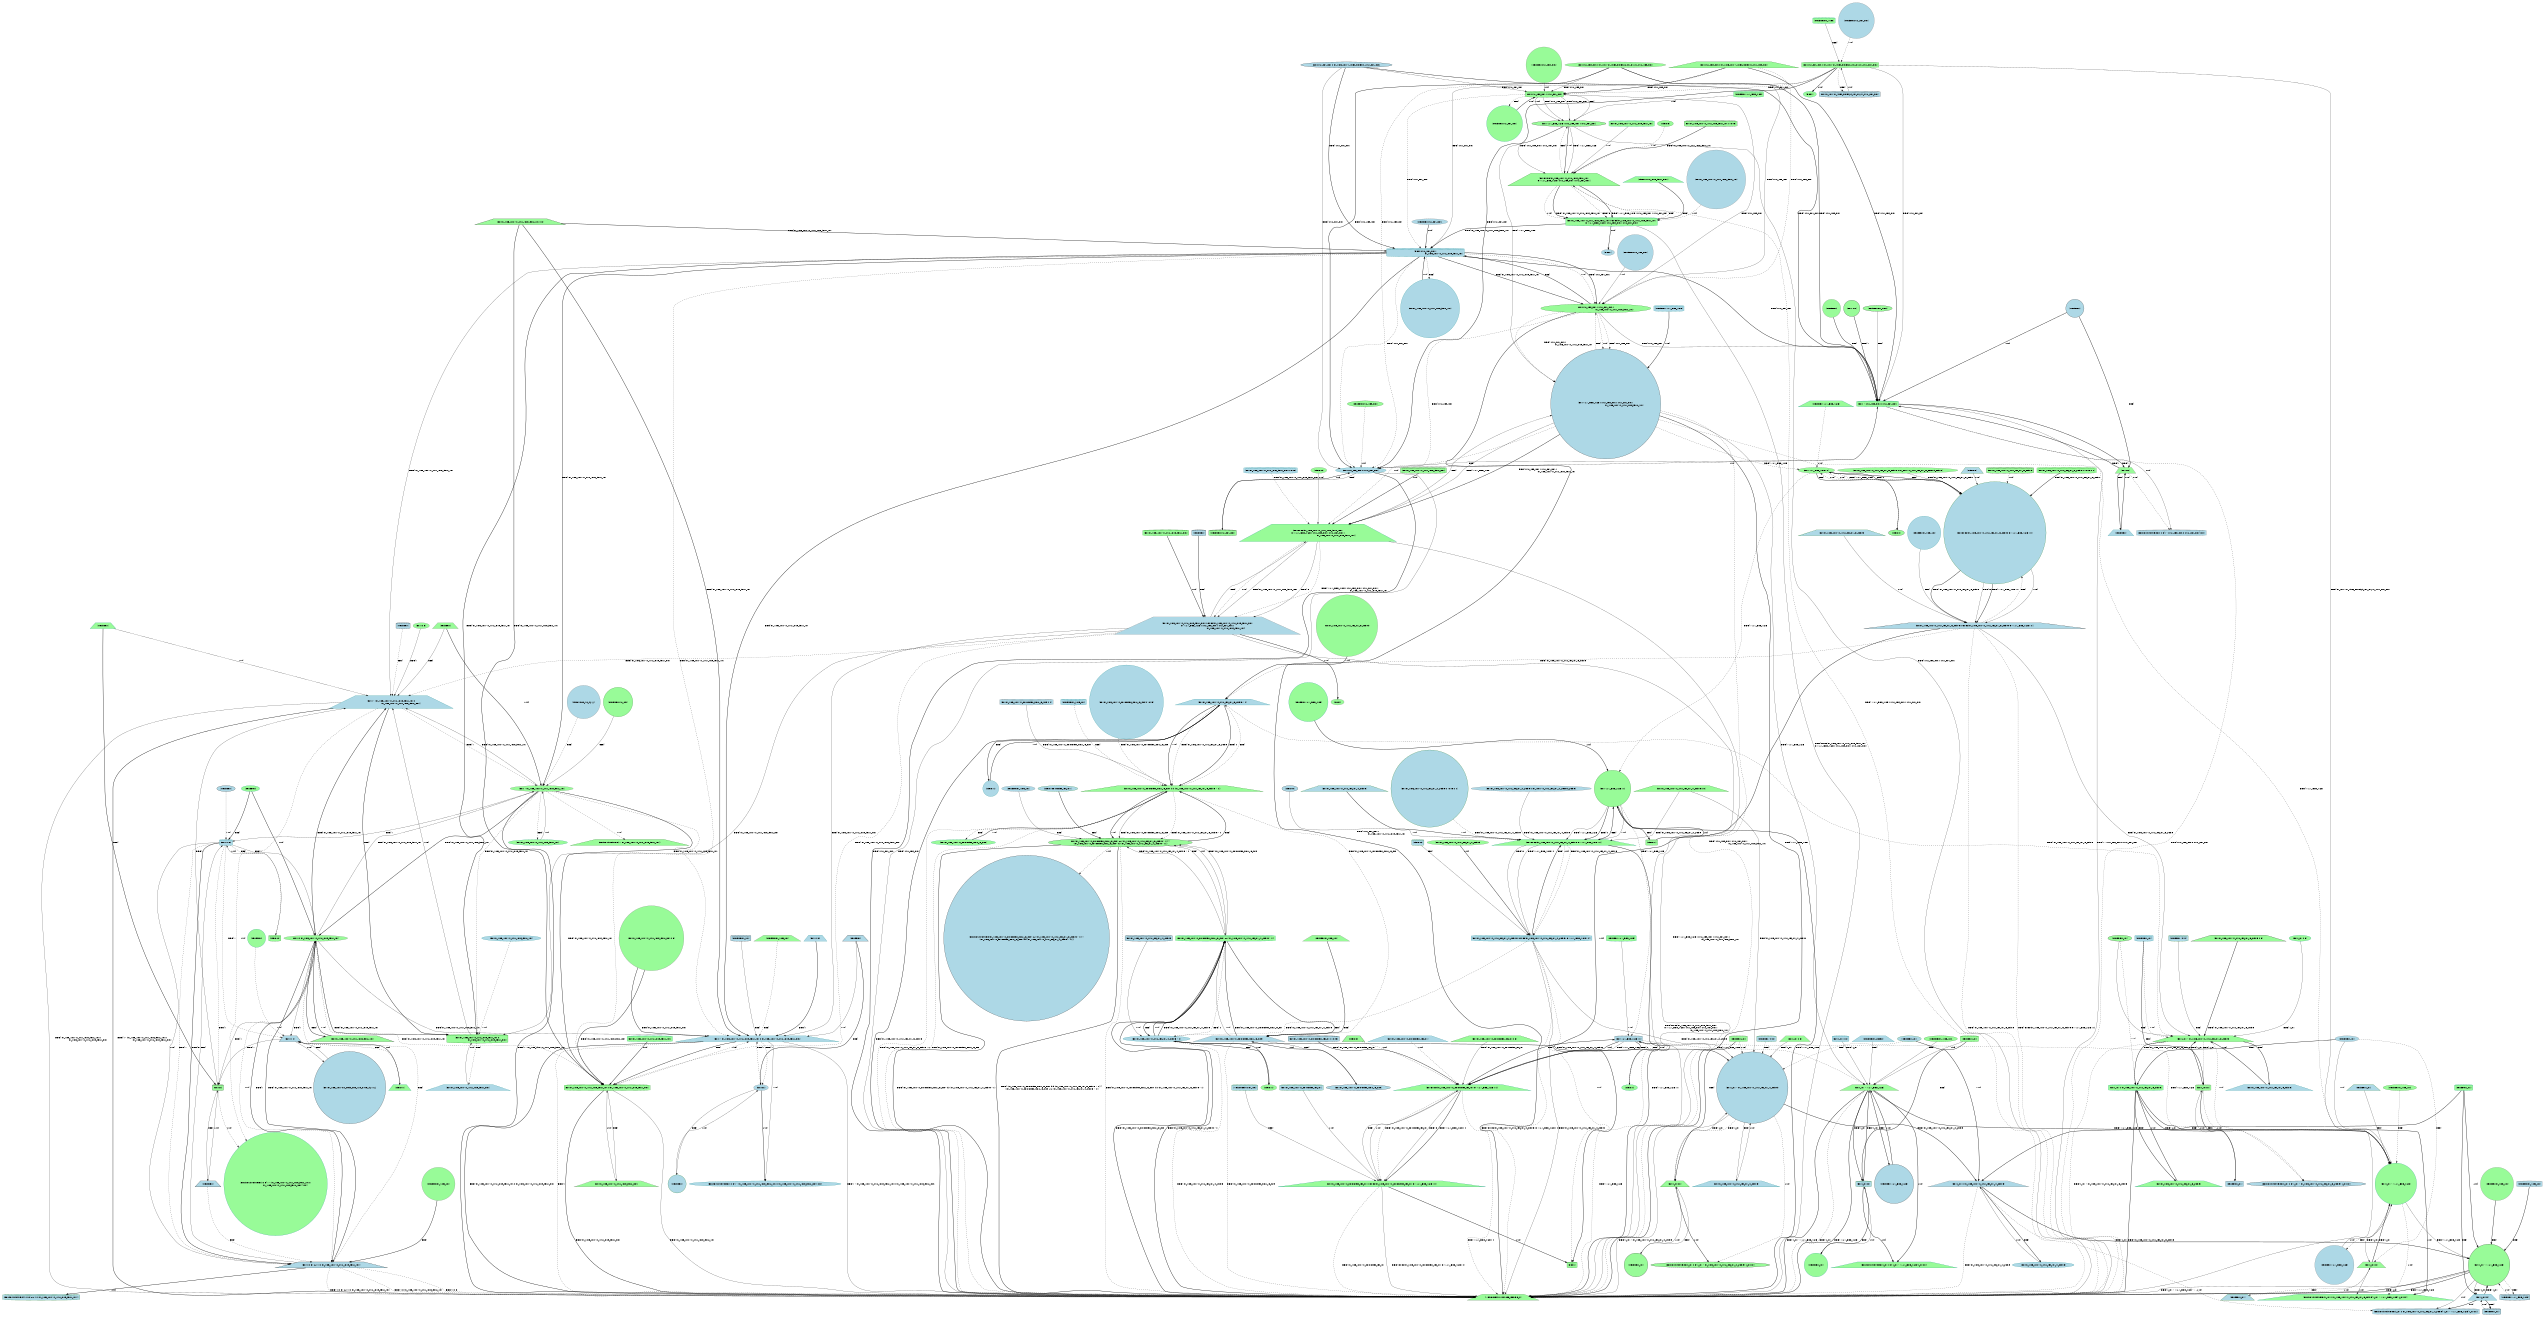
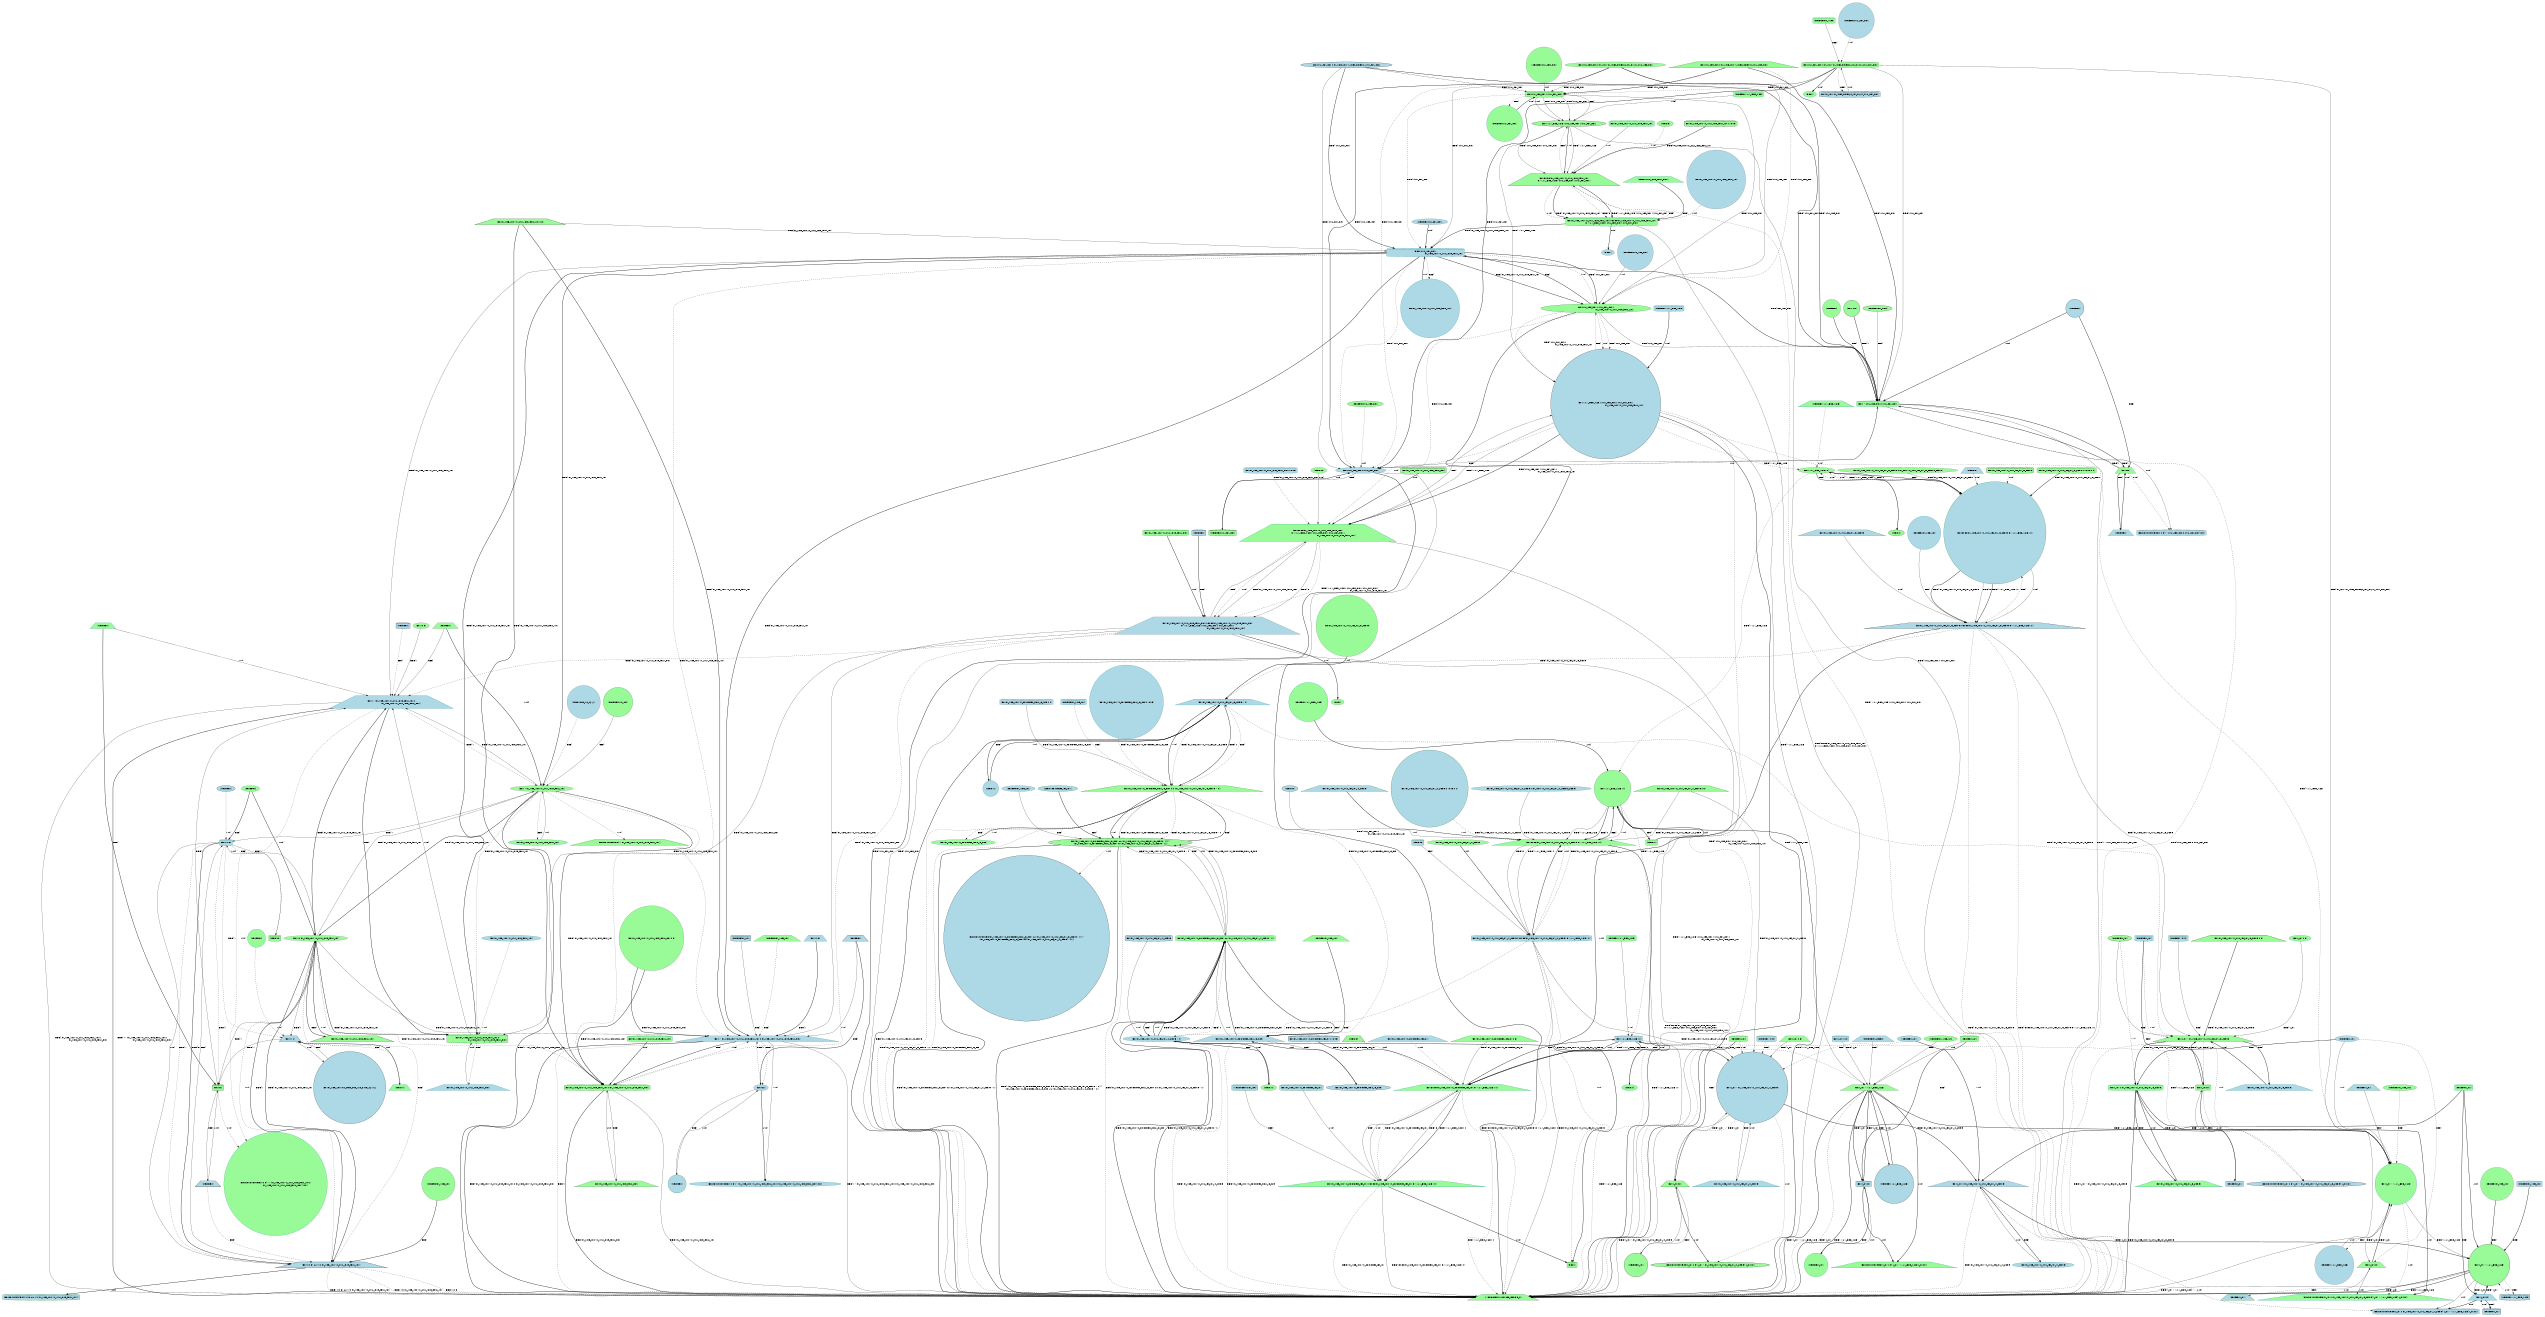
edge "(Call,ps_slice_hdr->i1_num_long_term_sps = 0)" -> "(Block,num_pos_pics - ps_slice_hdr->i1_num_long_term_sps)": style bold -> solid
edge "(Block,num_pos_pics - ps_slice_hdr->i1_num_long_term_sps)" -> "(Call,i < num_neg_pics + num_pos_pics)": label "DDG: num_pos_pics" -> "DDG: pics_pos_pics"
